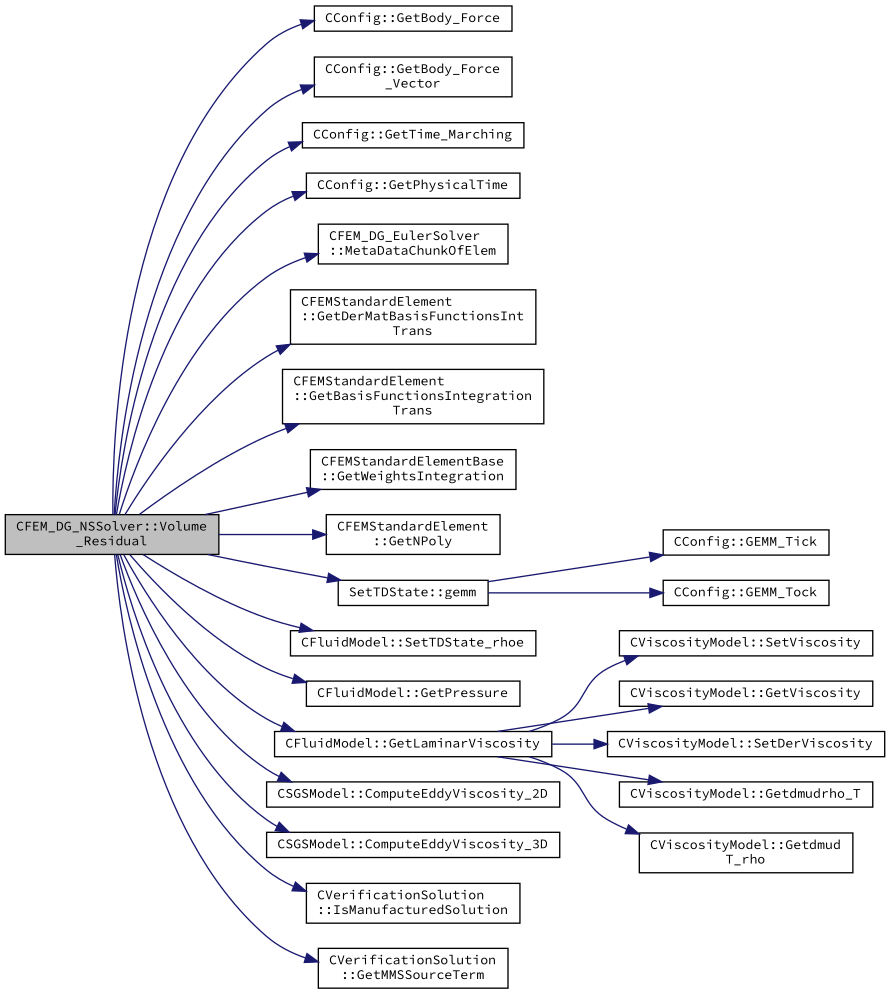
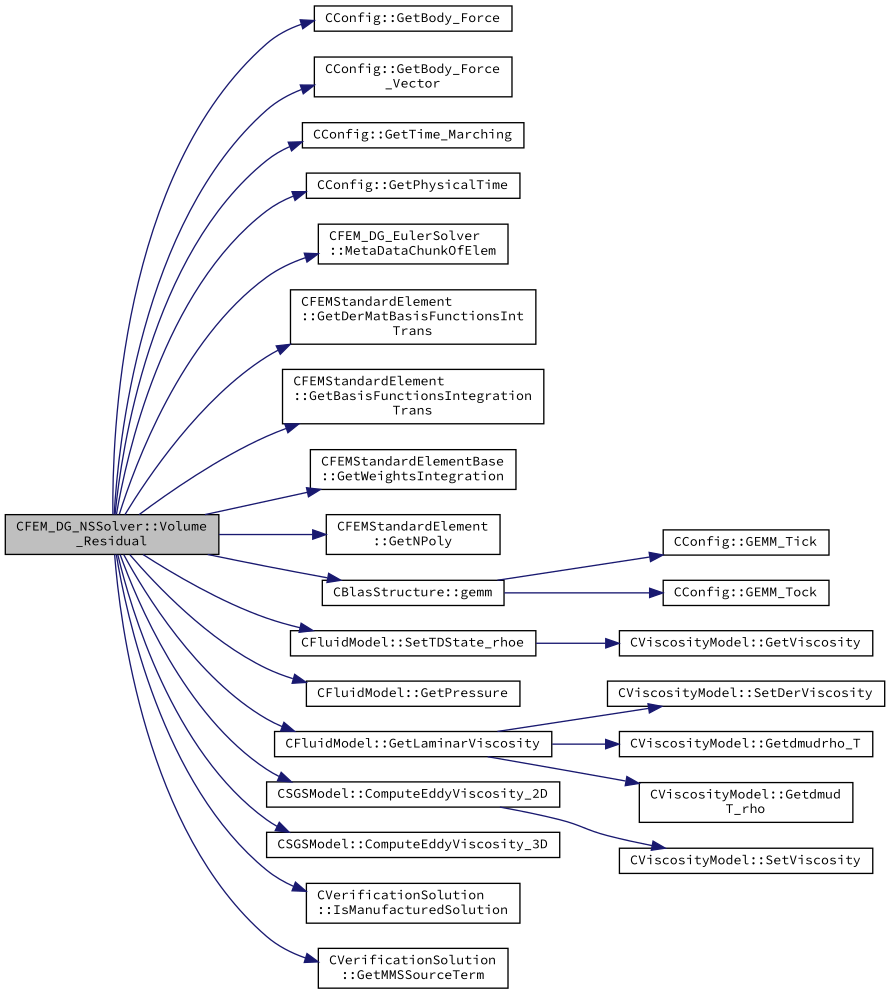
node "SetTDState::gemm": label "SetTDState::gemm" -> "CBlasStructure::gemm"
edge "CFluidModel::GetLaminarViscosity" -> "CViscosityModel::SetViscosity": now "CSGSModel::ComputeEddyViscosity_2D" -> "CViscosityModel::SetViscosity"
edge "CFluidModel::GetLaminarViscosity" -> "CViscosityModel::GetViscosity": now "CFluidModel::SetTDState_rhoe" -> "CViscosityModel::GetViscosity"
